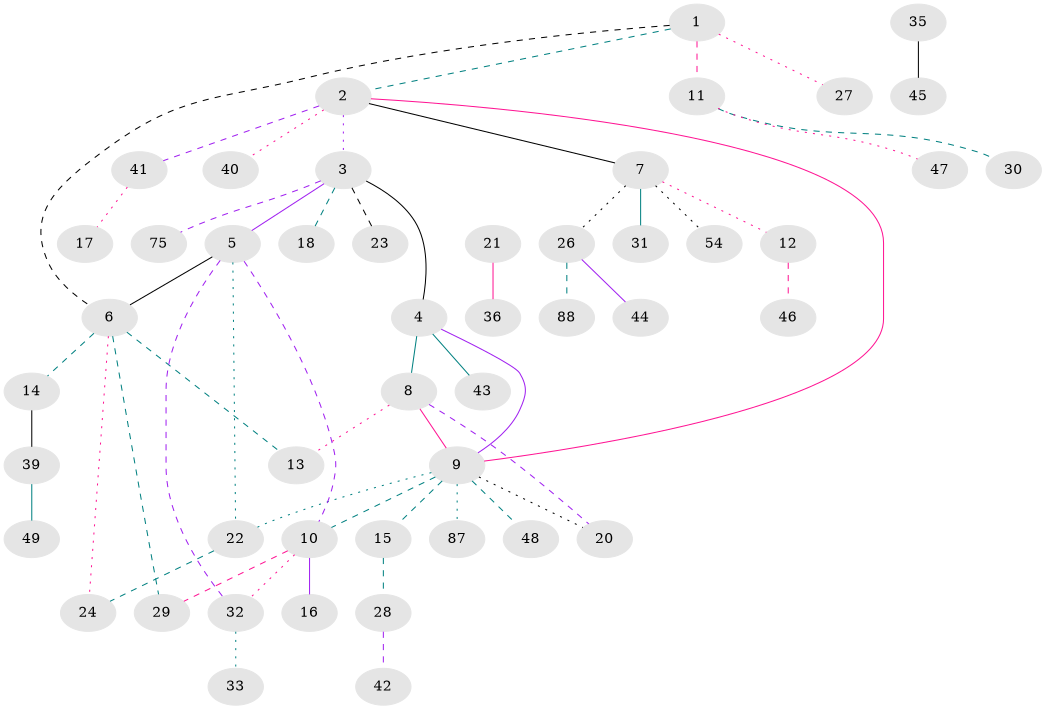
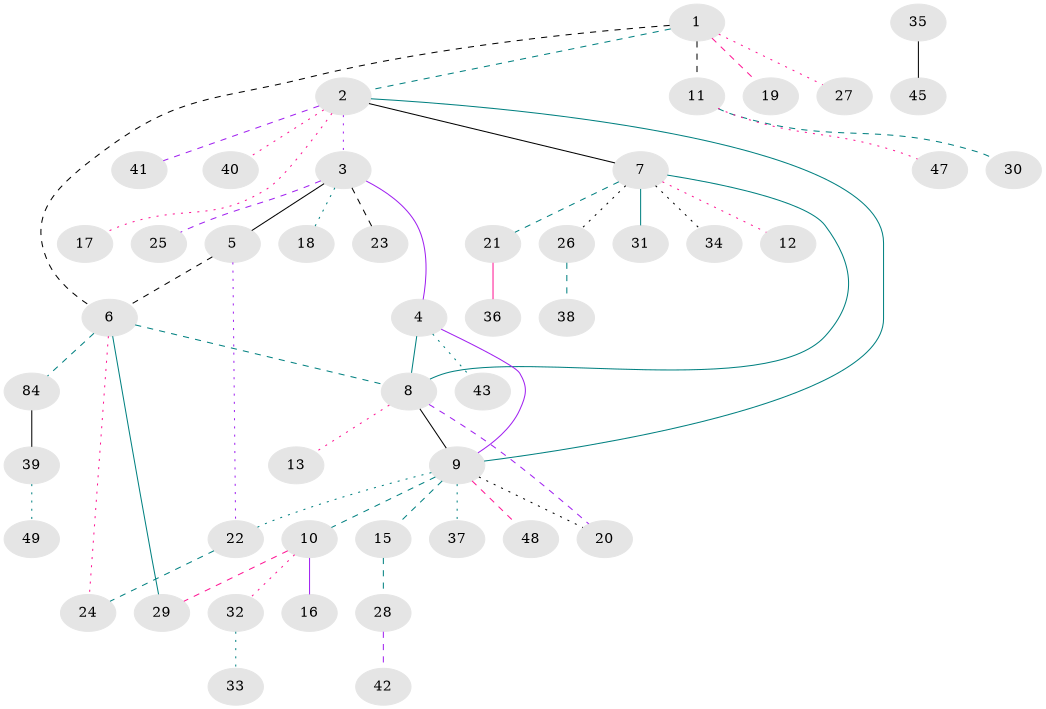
edge "1" -- "11": color deeppink -> black
node "19": added
edge "41" -- "17": now "2" -- "17"
edge "3" -- "5": color purple -> black
edge "3" -- "18": style dashed -> dotted
edge "7" -- "21": added
edge "2" -- "9": color deeppink -> teal
edge "3" -- "4": color black -> purple
node "75": label "75" -> "25"
node "54": label "54" -> "34"
edge "5" -- "6": style solid -> dashed
node "88": label "88" -> "38"
node "44": removed
node "46": removed
edge "4" -- "43": style solid -> dotted
edge "7" -- "8": added
edge "5" -- "10": removed
edge "6" -- "13": now "6" -- "8"
edge "5" -- "22": color teal -> purple
node "14": label "14" -> "84"
edge "8" -- "9": color deeppink -> black
edge "5" -- "32": removed
edge "6" -- "29": style dashed -> solid
edge "39" -- "49": style solid -> dotted
edge "9" -- "48": color teal -> deeppink
node "87": label "87" -> "37"
